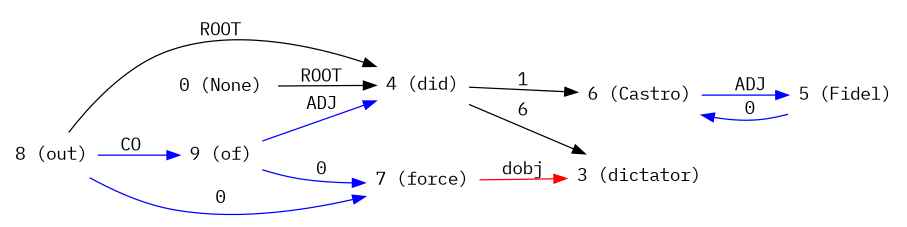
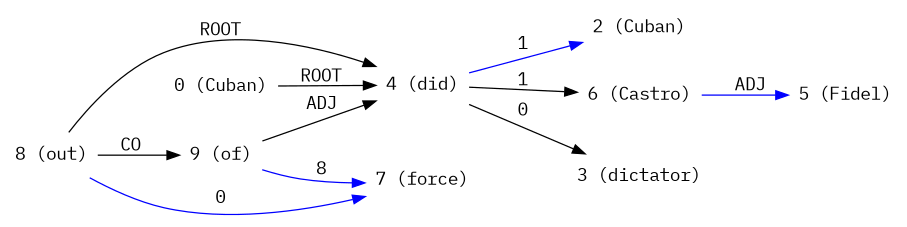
node "2 (Cuban)": added
node "0 (None)": label "0 (None)" -> "0 (Cuban)"
edge "4 (did)" -> "3 (dictator)": label "6" -> "0"
edge "5 (Fidel)" -> "6 (Castro)": removed, label "0"
edge "9 (of)" -> "4 (did)": color blue -> black
edge "8 (out)" -> "9 (of)": color blue -> black
edge "9 (of)" -> "7 (force)": label "0" -> "8"
edge "7 (force)" -> "3 (dictator)": removed, label "dobj"
